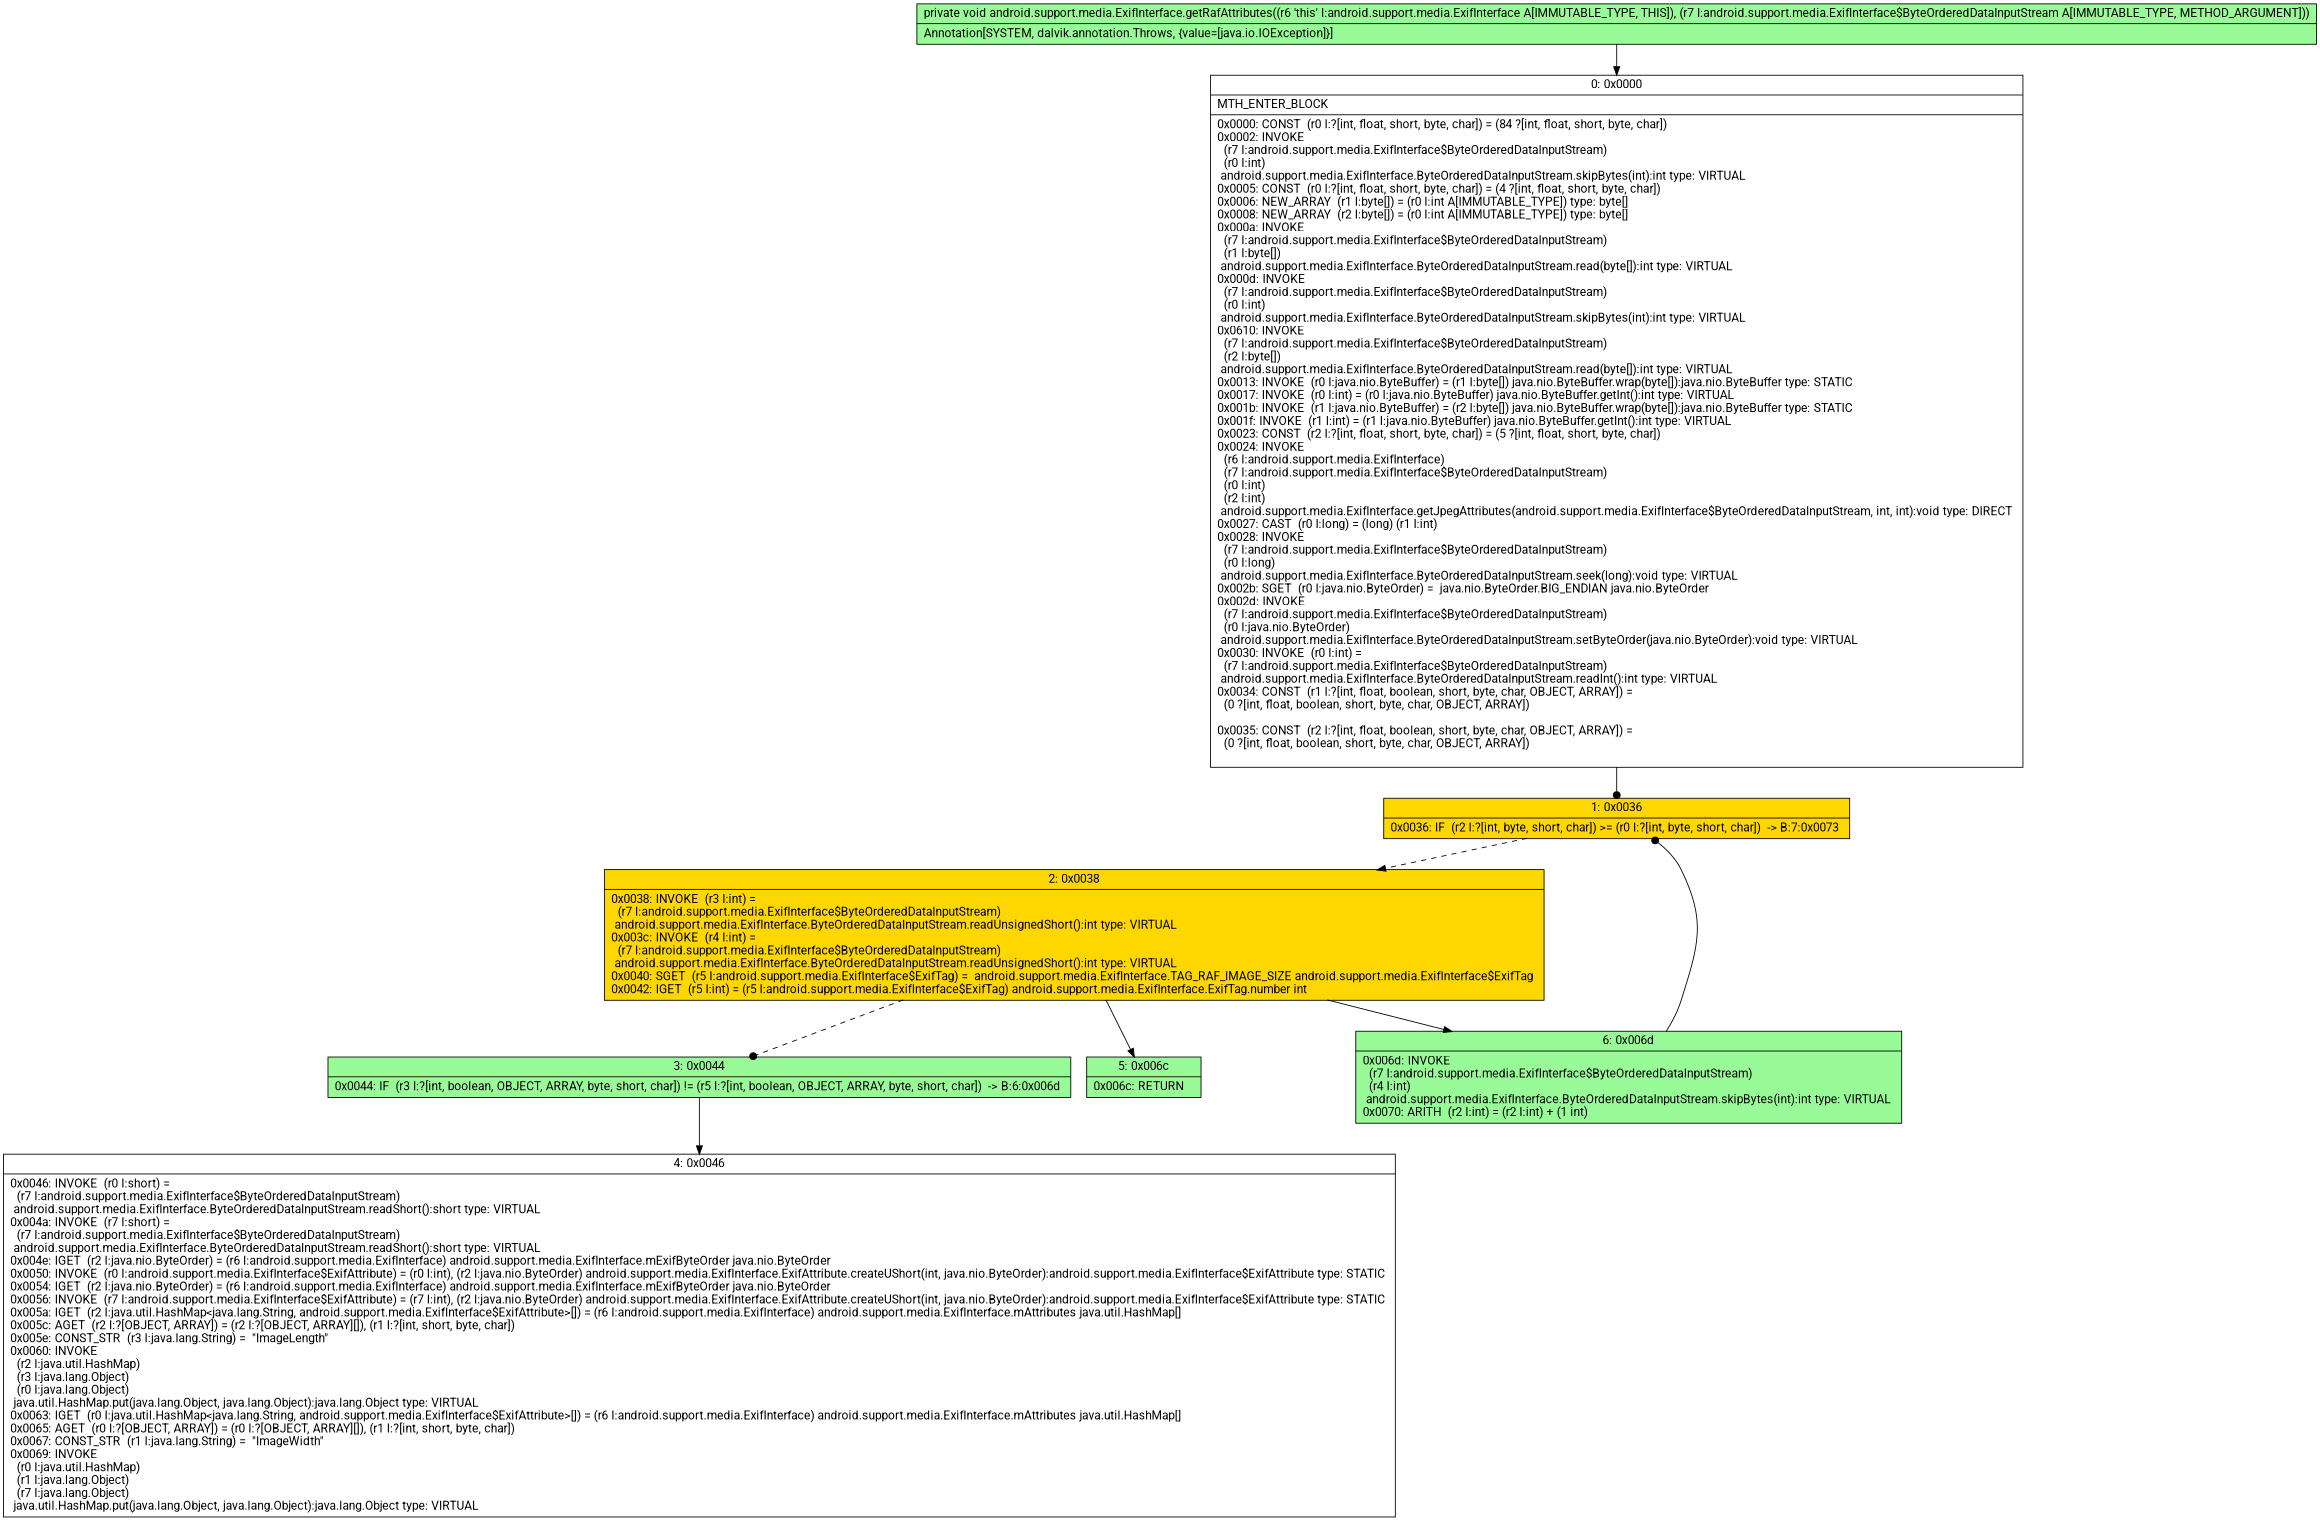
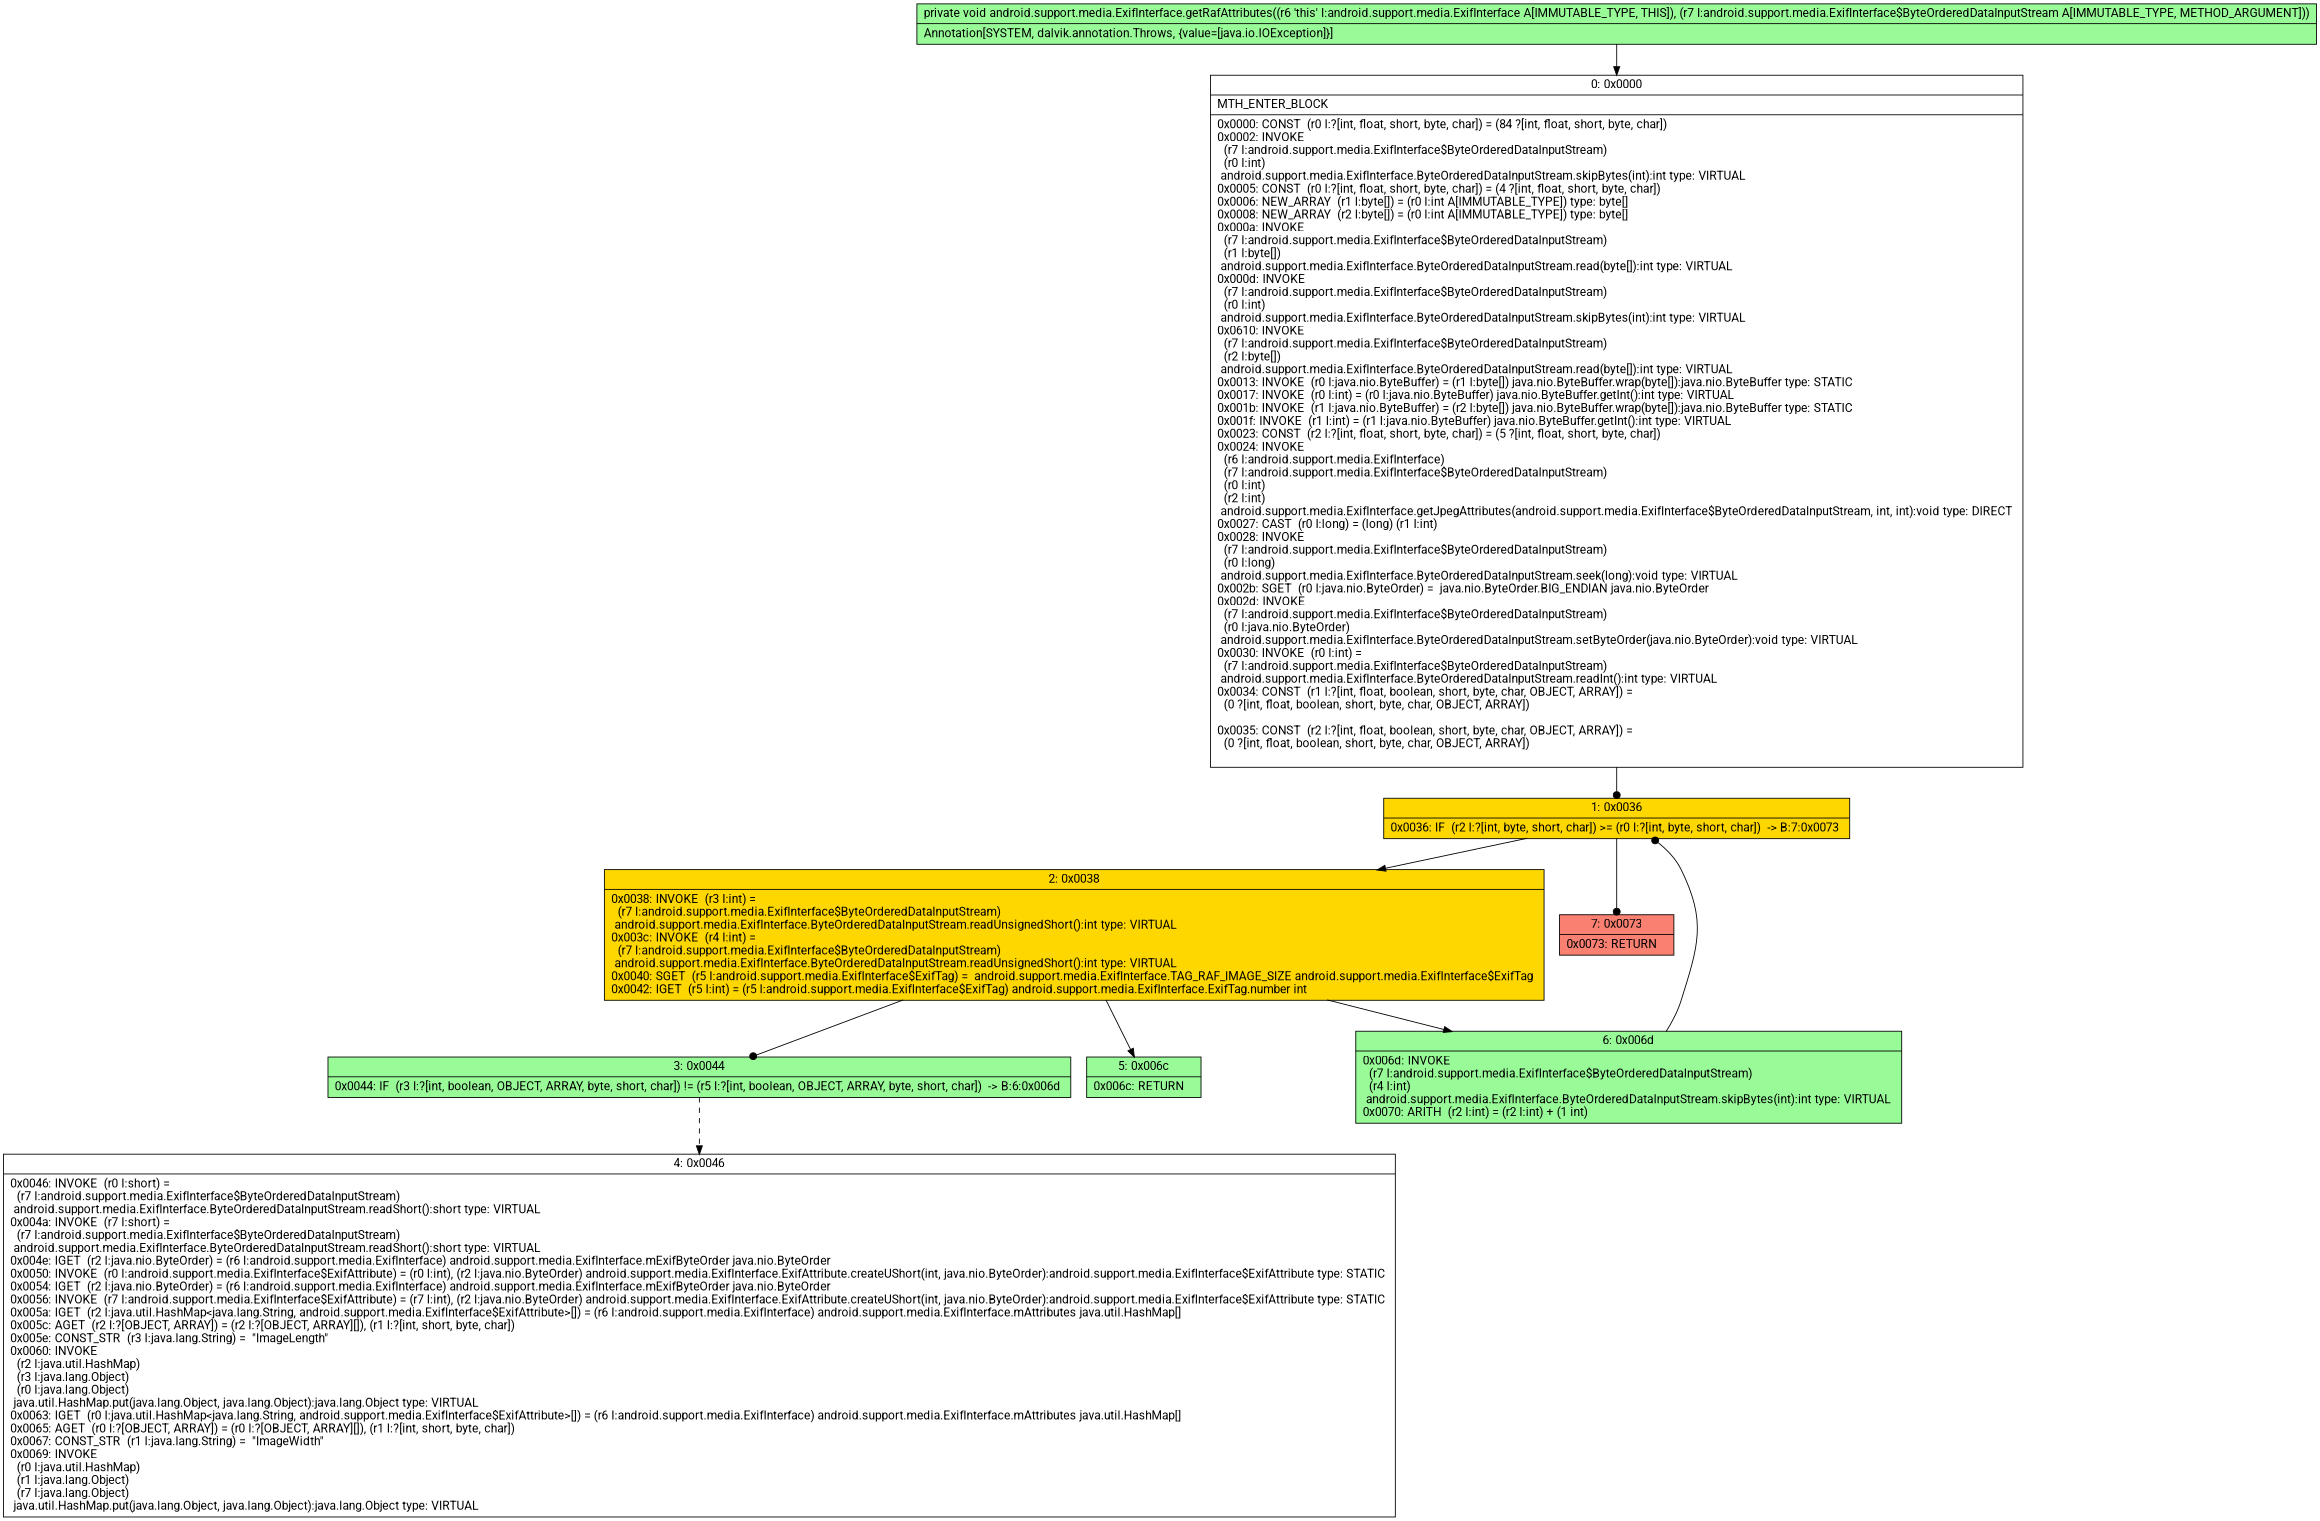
edge "1: 0x0036" -> "2: 0x0038": style dashed -> solid
node "7: 0x0073": added
edge "2: 0x0038" -> "3: 0x0044": style dashed -> solid
edge "3: 0x0044" -> "4: 0x0046": style solid -> dashed
